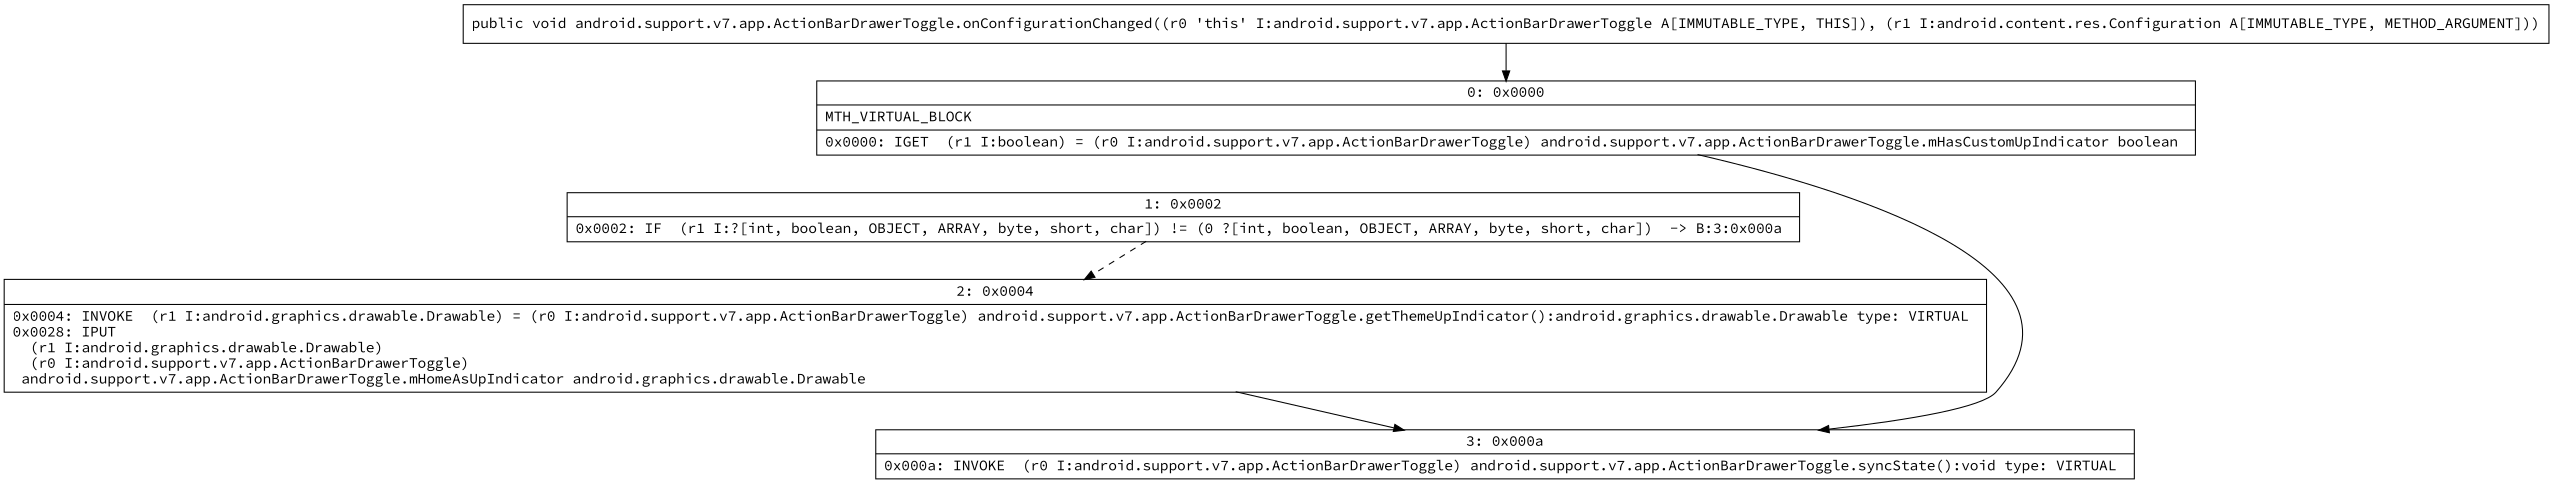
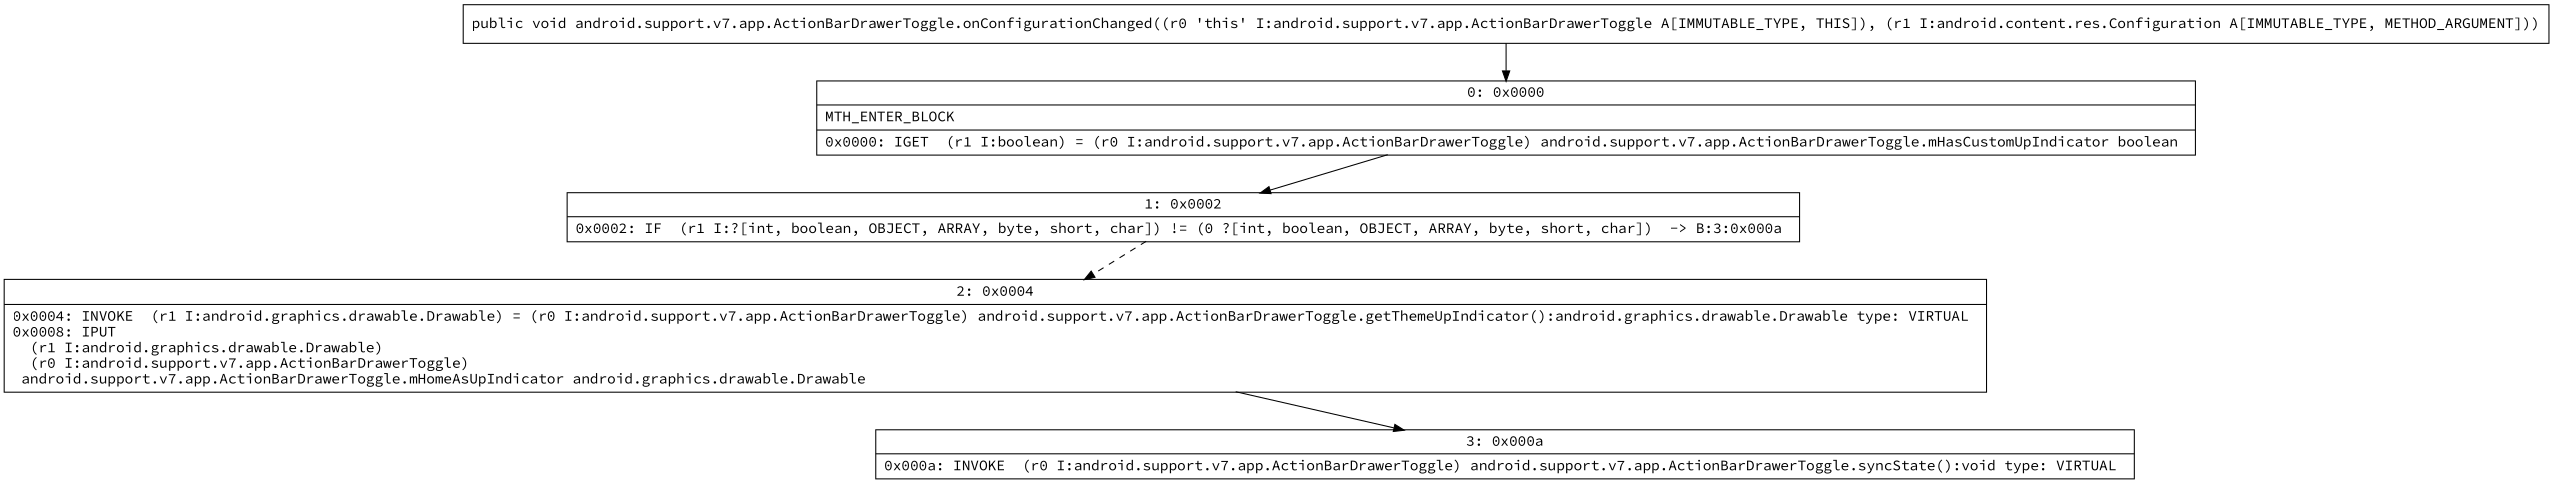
node "0: 0x0000": text "MTH_VIRTUAL_BLOCK" -> "MTH_ENTER_BLOCK"
edge "0: 0x0000" -> "3: 0x000a": now "0: 0x0000" -> "1: 0x0002"
node "2: 0x0004": text "0x0028: IPUT" -> "0x0008: IPUT"
